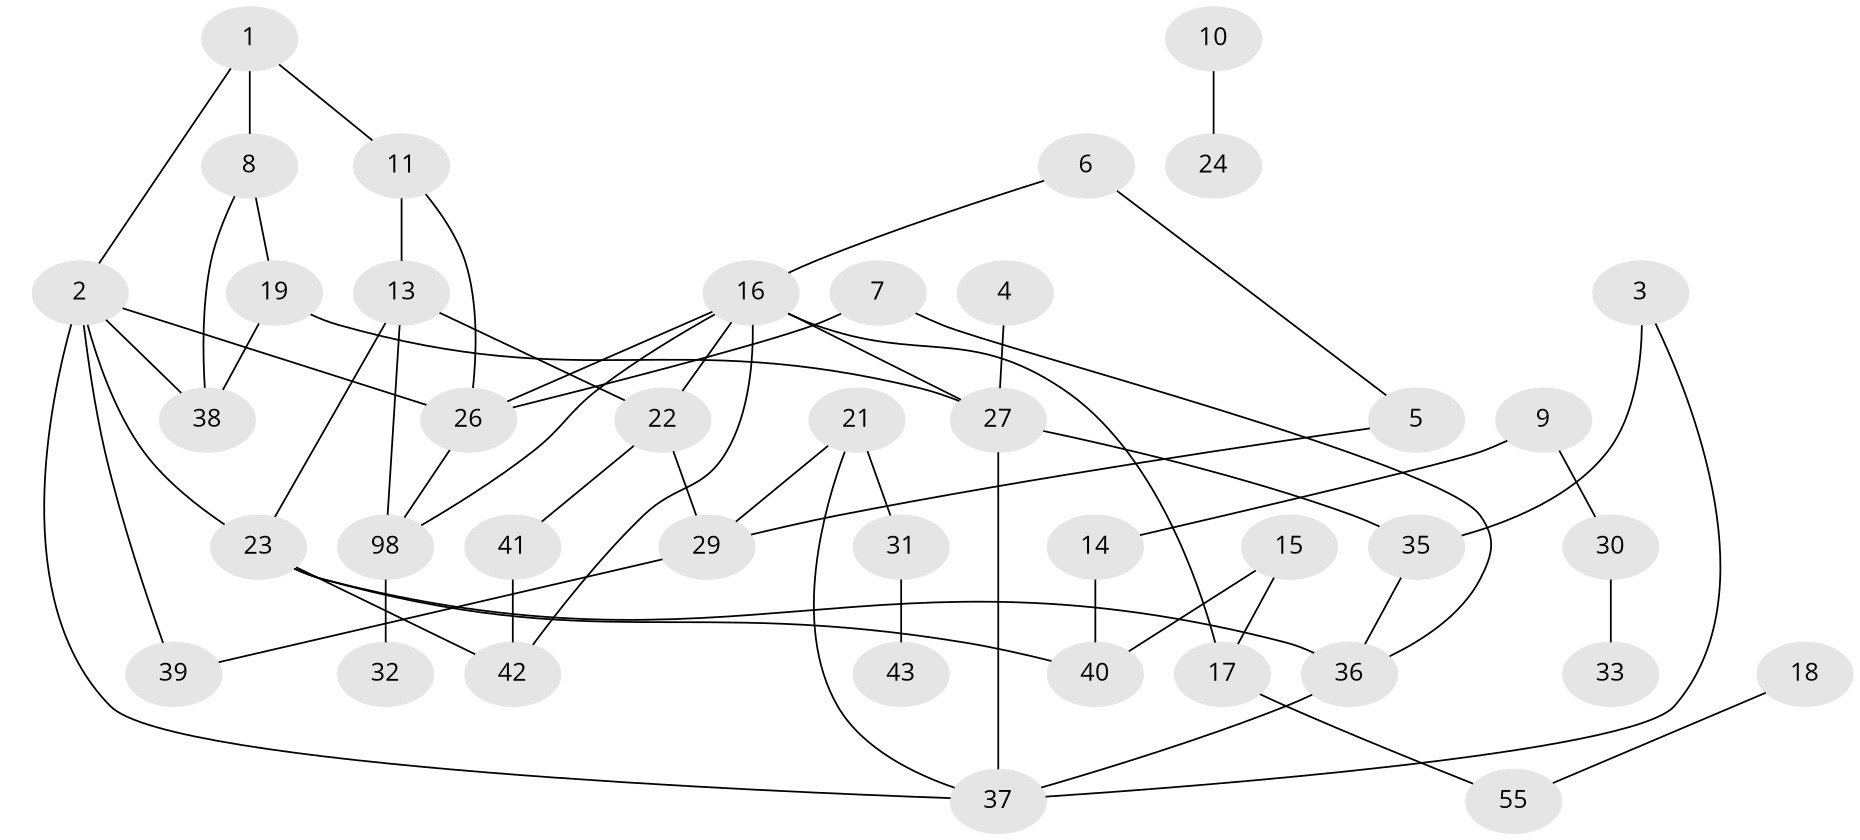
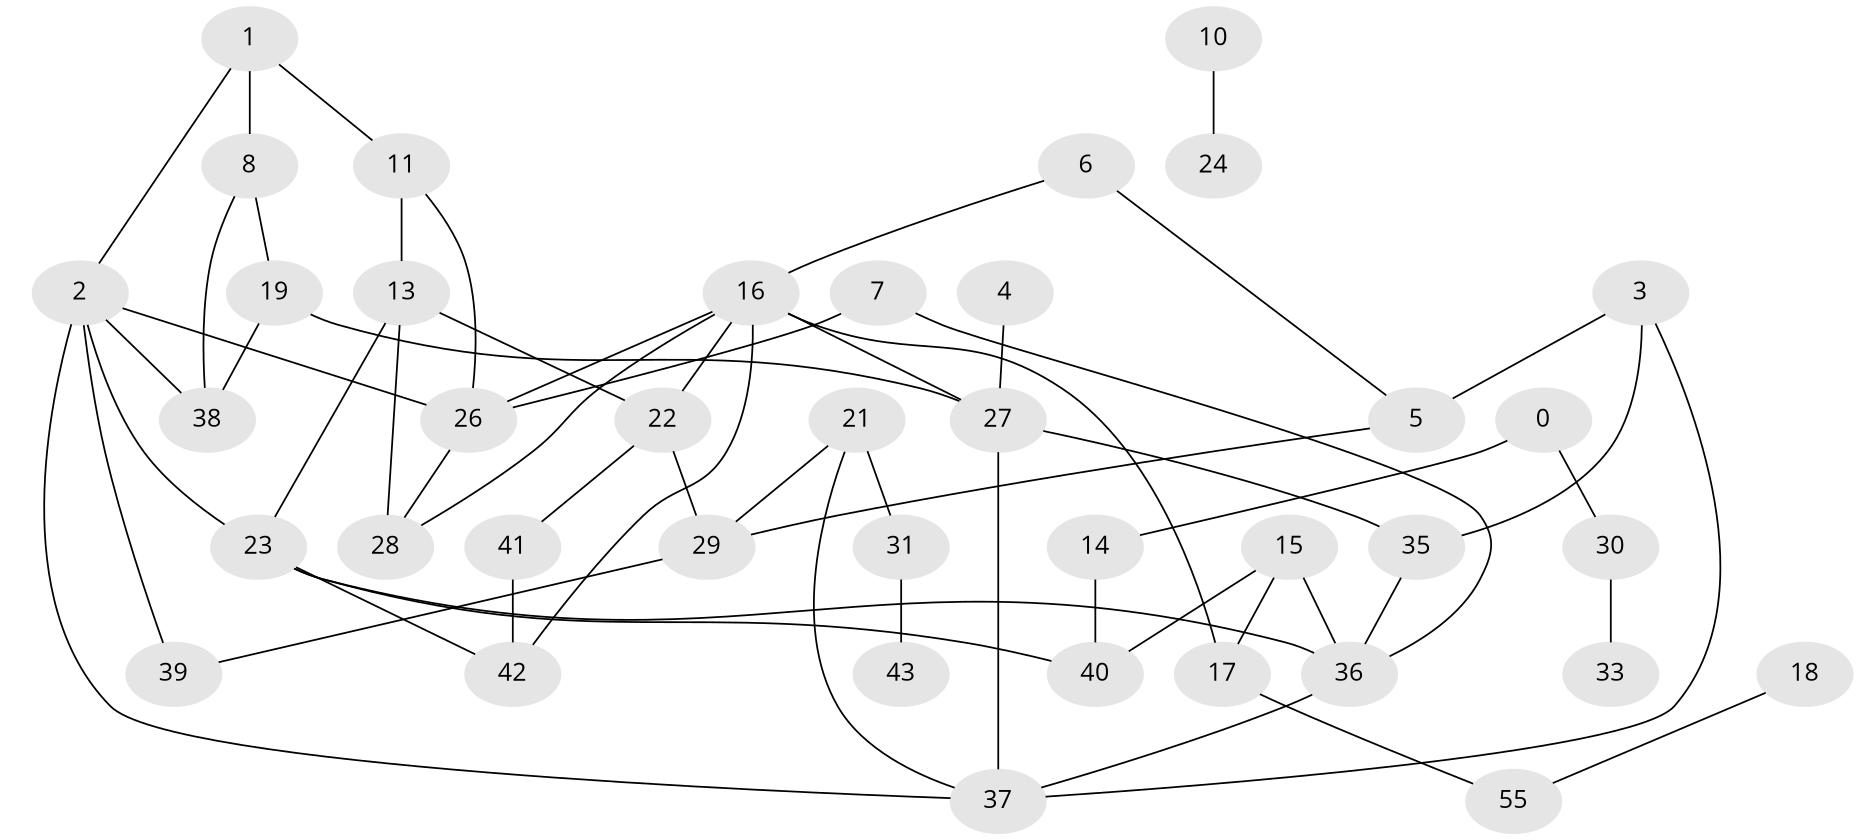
edge "3" -- "5": added
node "9": label "9" -> "0"
node "98": label "98" -> "28"
edge "15" -- "36": added
node "32": removed
